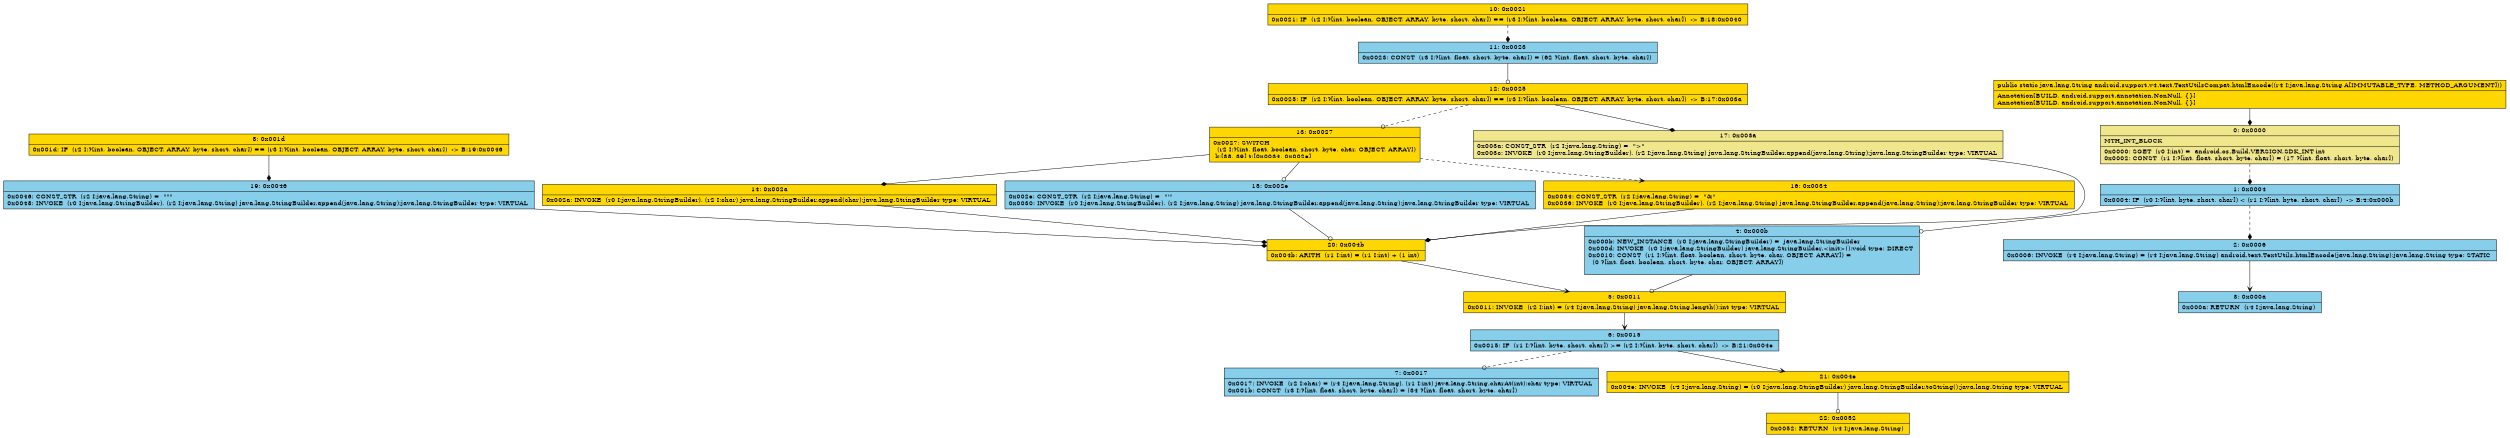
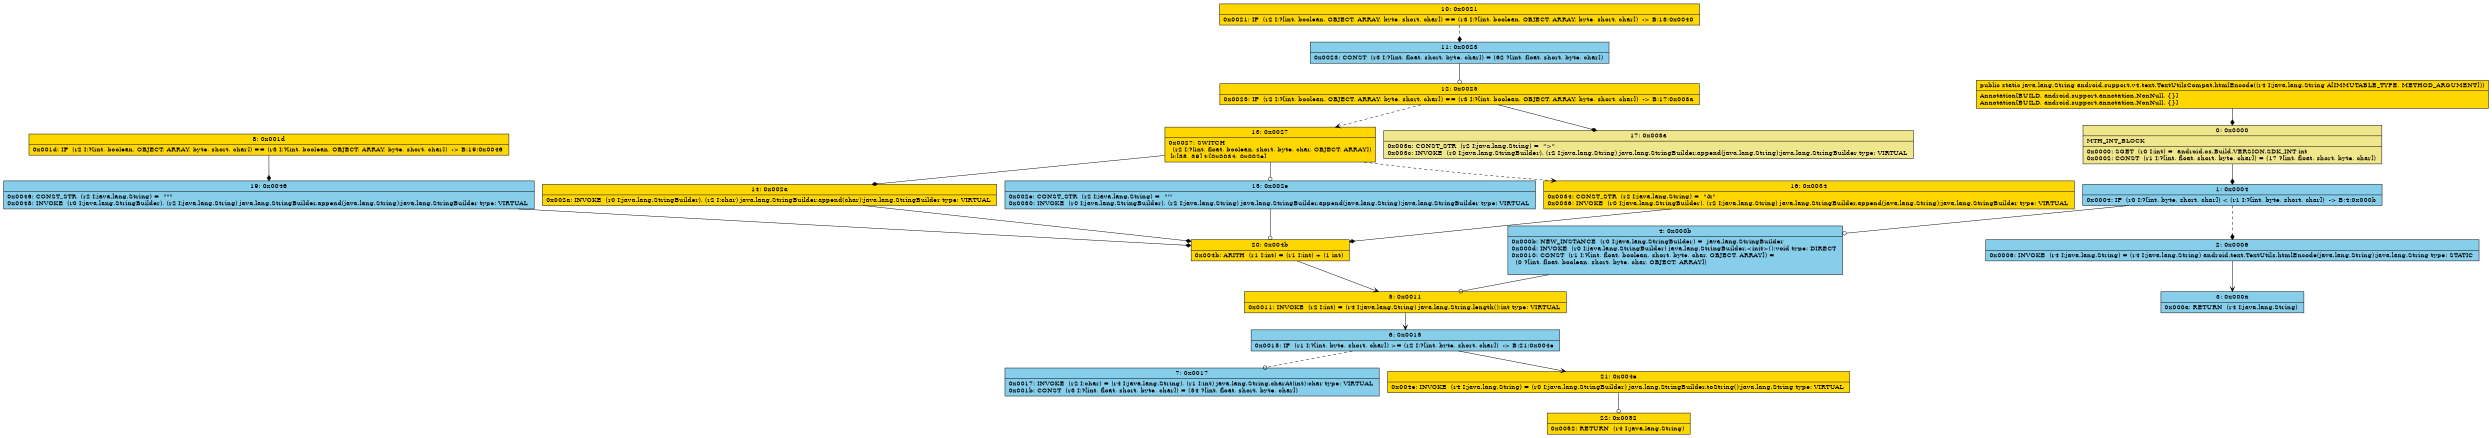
edge "12: 0x0025" -> "13: 0x0027": arrowhead odot -> vee
edge "0: 0x0000" -> "1: 0x0004": style dashed -> solid
edge "17: 0x003a" -> "20: 0x004b": removed
